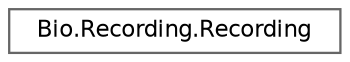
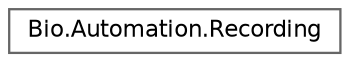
node "Bio.Recording.Recording": label "Bio.Recording.Recording" -> "Bio.Automation.Recording"
